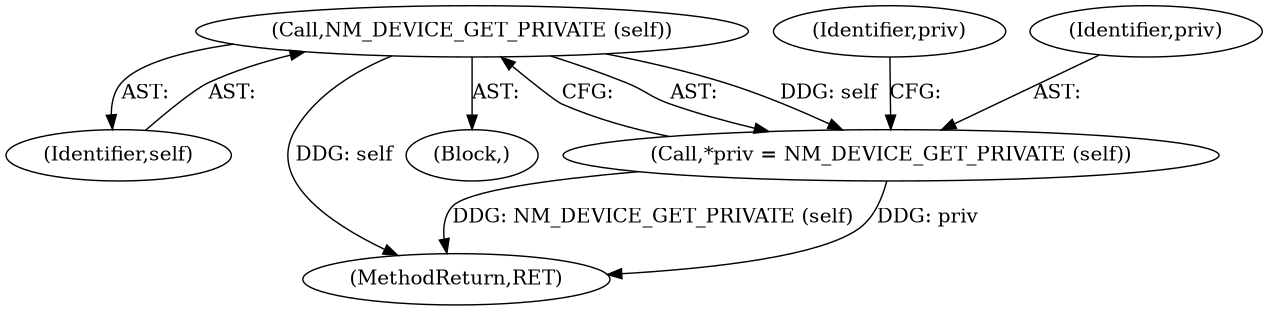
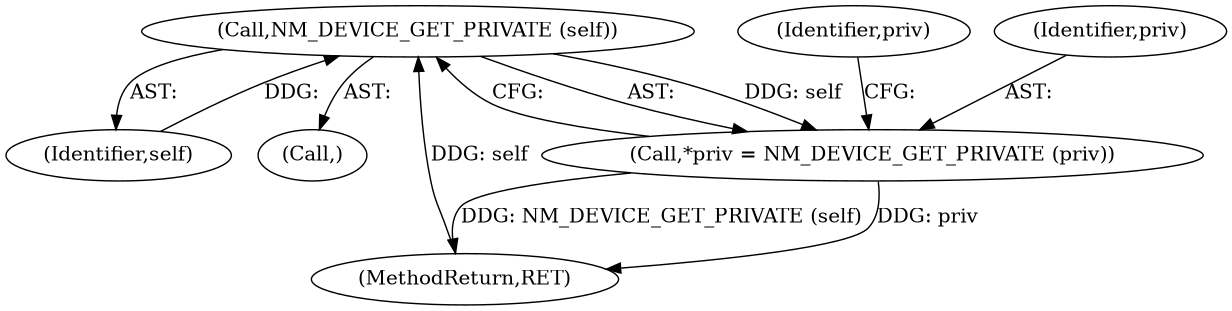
edge "(Identifier,self)" -> "(Call,NM_DEVICE_GET_PRIVATE (self))": label "AST: " -> "DDG: "
edge "(Call,NM_DEVICE_GET_PRIVATE (self))" -> "(MethodReturn,RET)": reversed
node "(Block,)": label "(Block,)" -> "(Call,)"
node "(Call,*priv = NM_DEVICE_GET_PRIVATE (self))": label "(Call,*priv = NM_DEVICE_GET_PRIVATE (self))" -> "(Call,*priv = NM_DEVICE_GET_PRIVATE (priv))"
